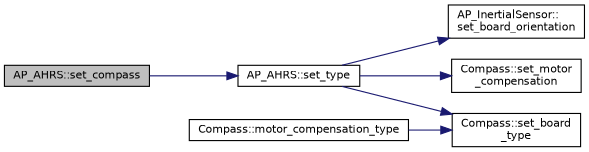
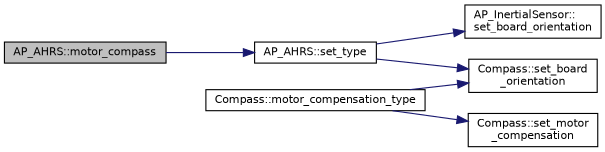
node "AP_AHRS::set_compass": label "AP_AHRS::set_compass" -> "AP_AHRS::motor_compass"
edge "AP_AHRS::set_type" -> "Compass::set_motor _compensation": now "Compass::motor_compensation_type" -> "Compass::set_motor _compensation"
node "Compass::set_board _type": label "Compass::set_board _type" -> "Compass::set_board _orientation"
